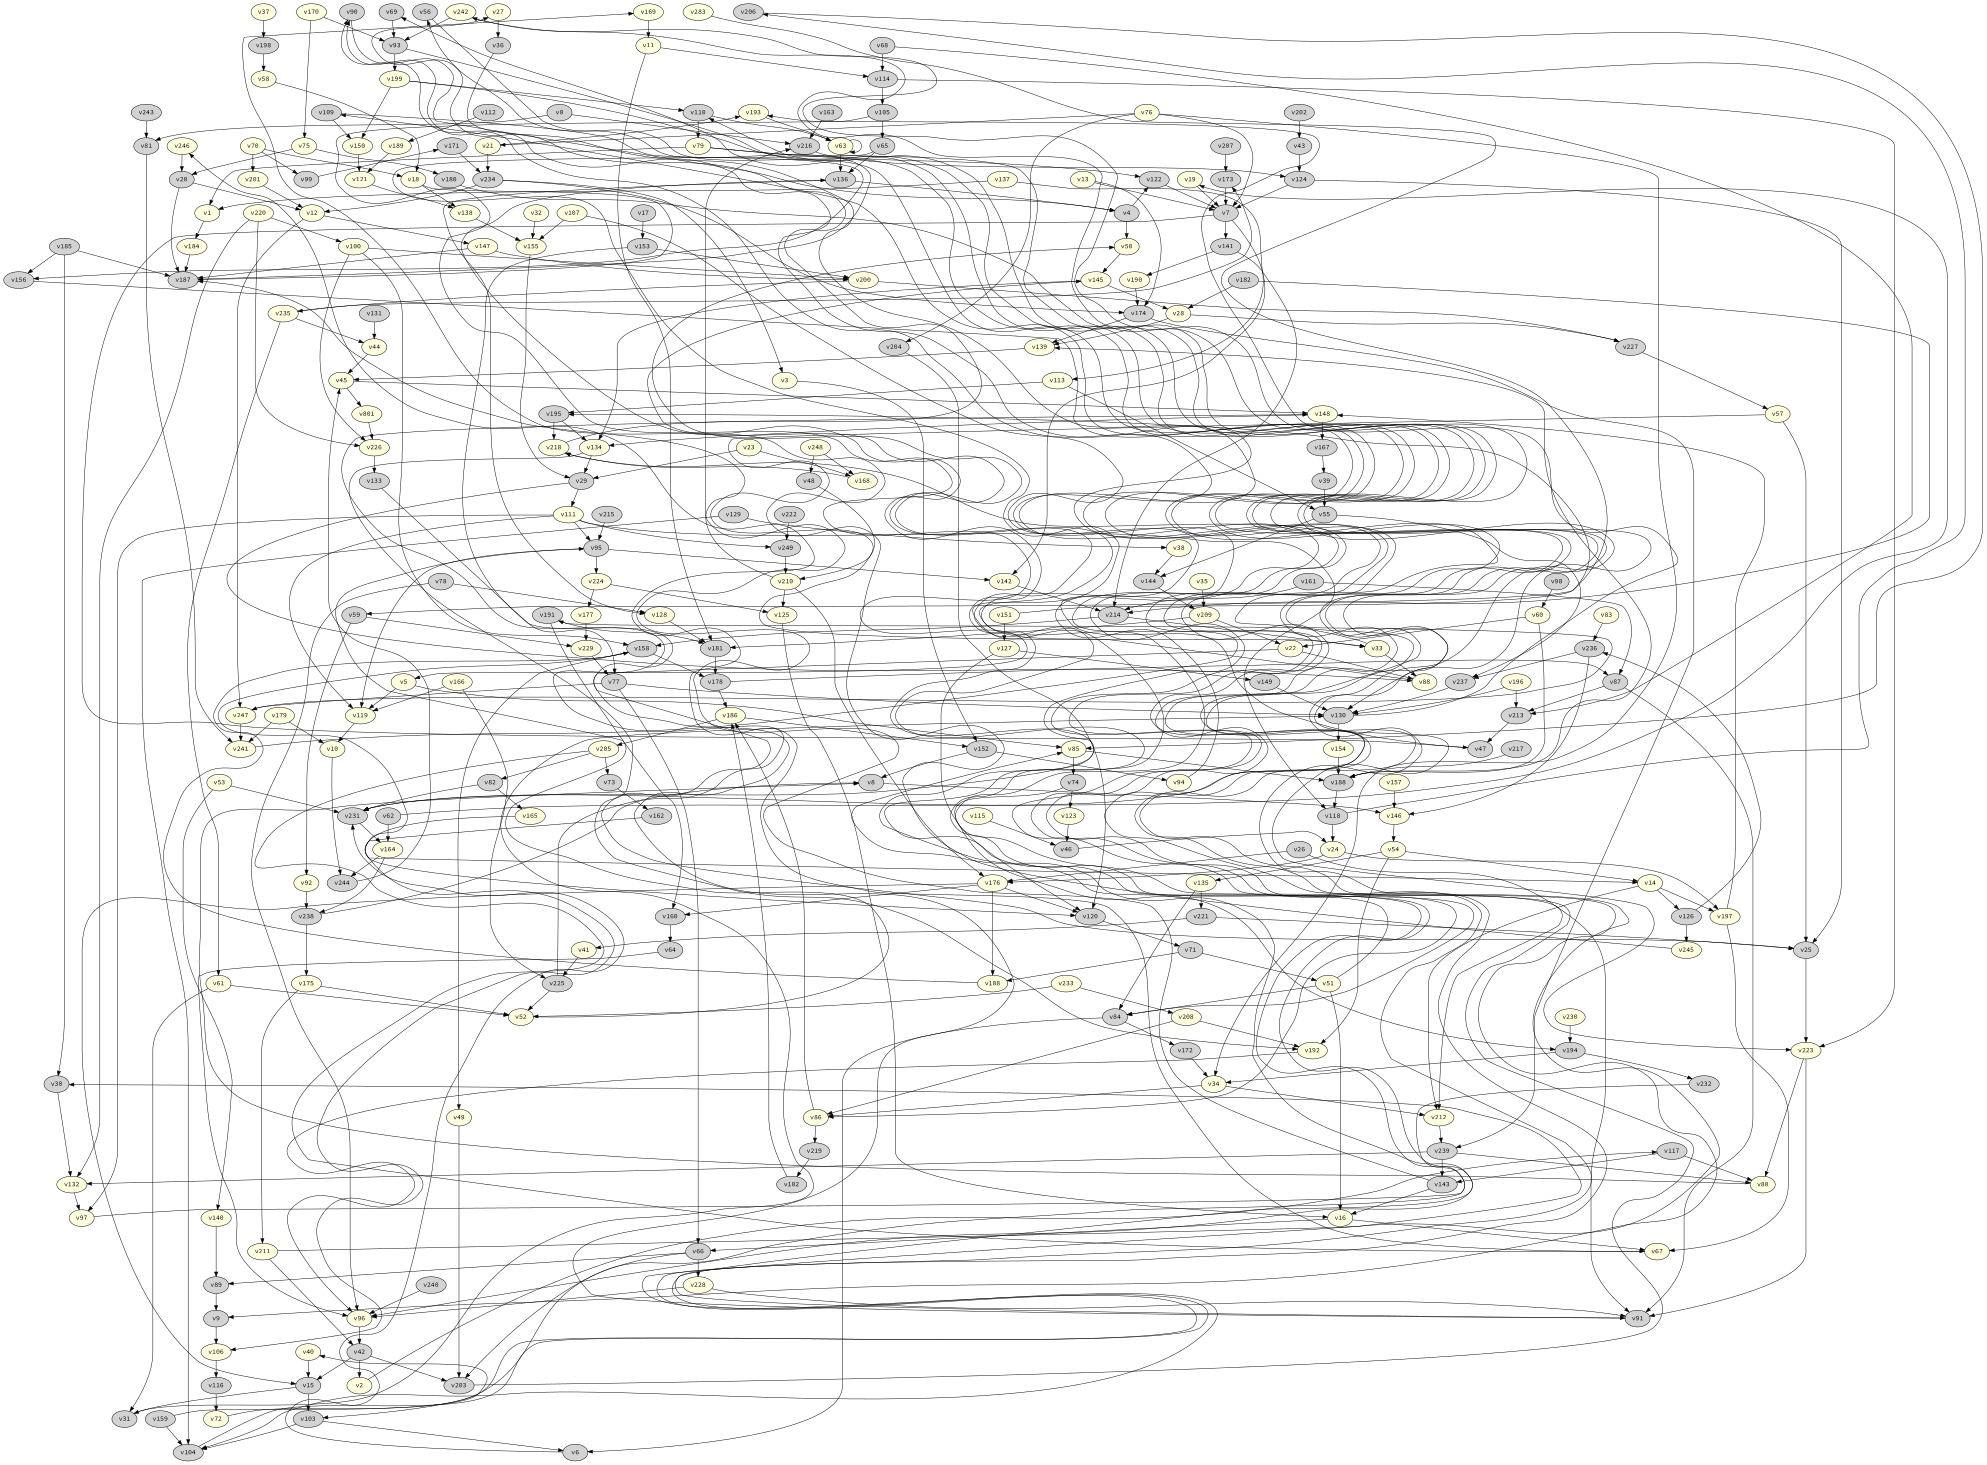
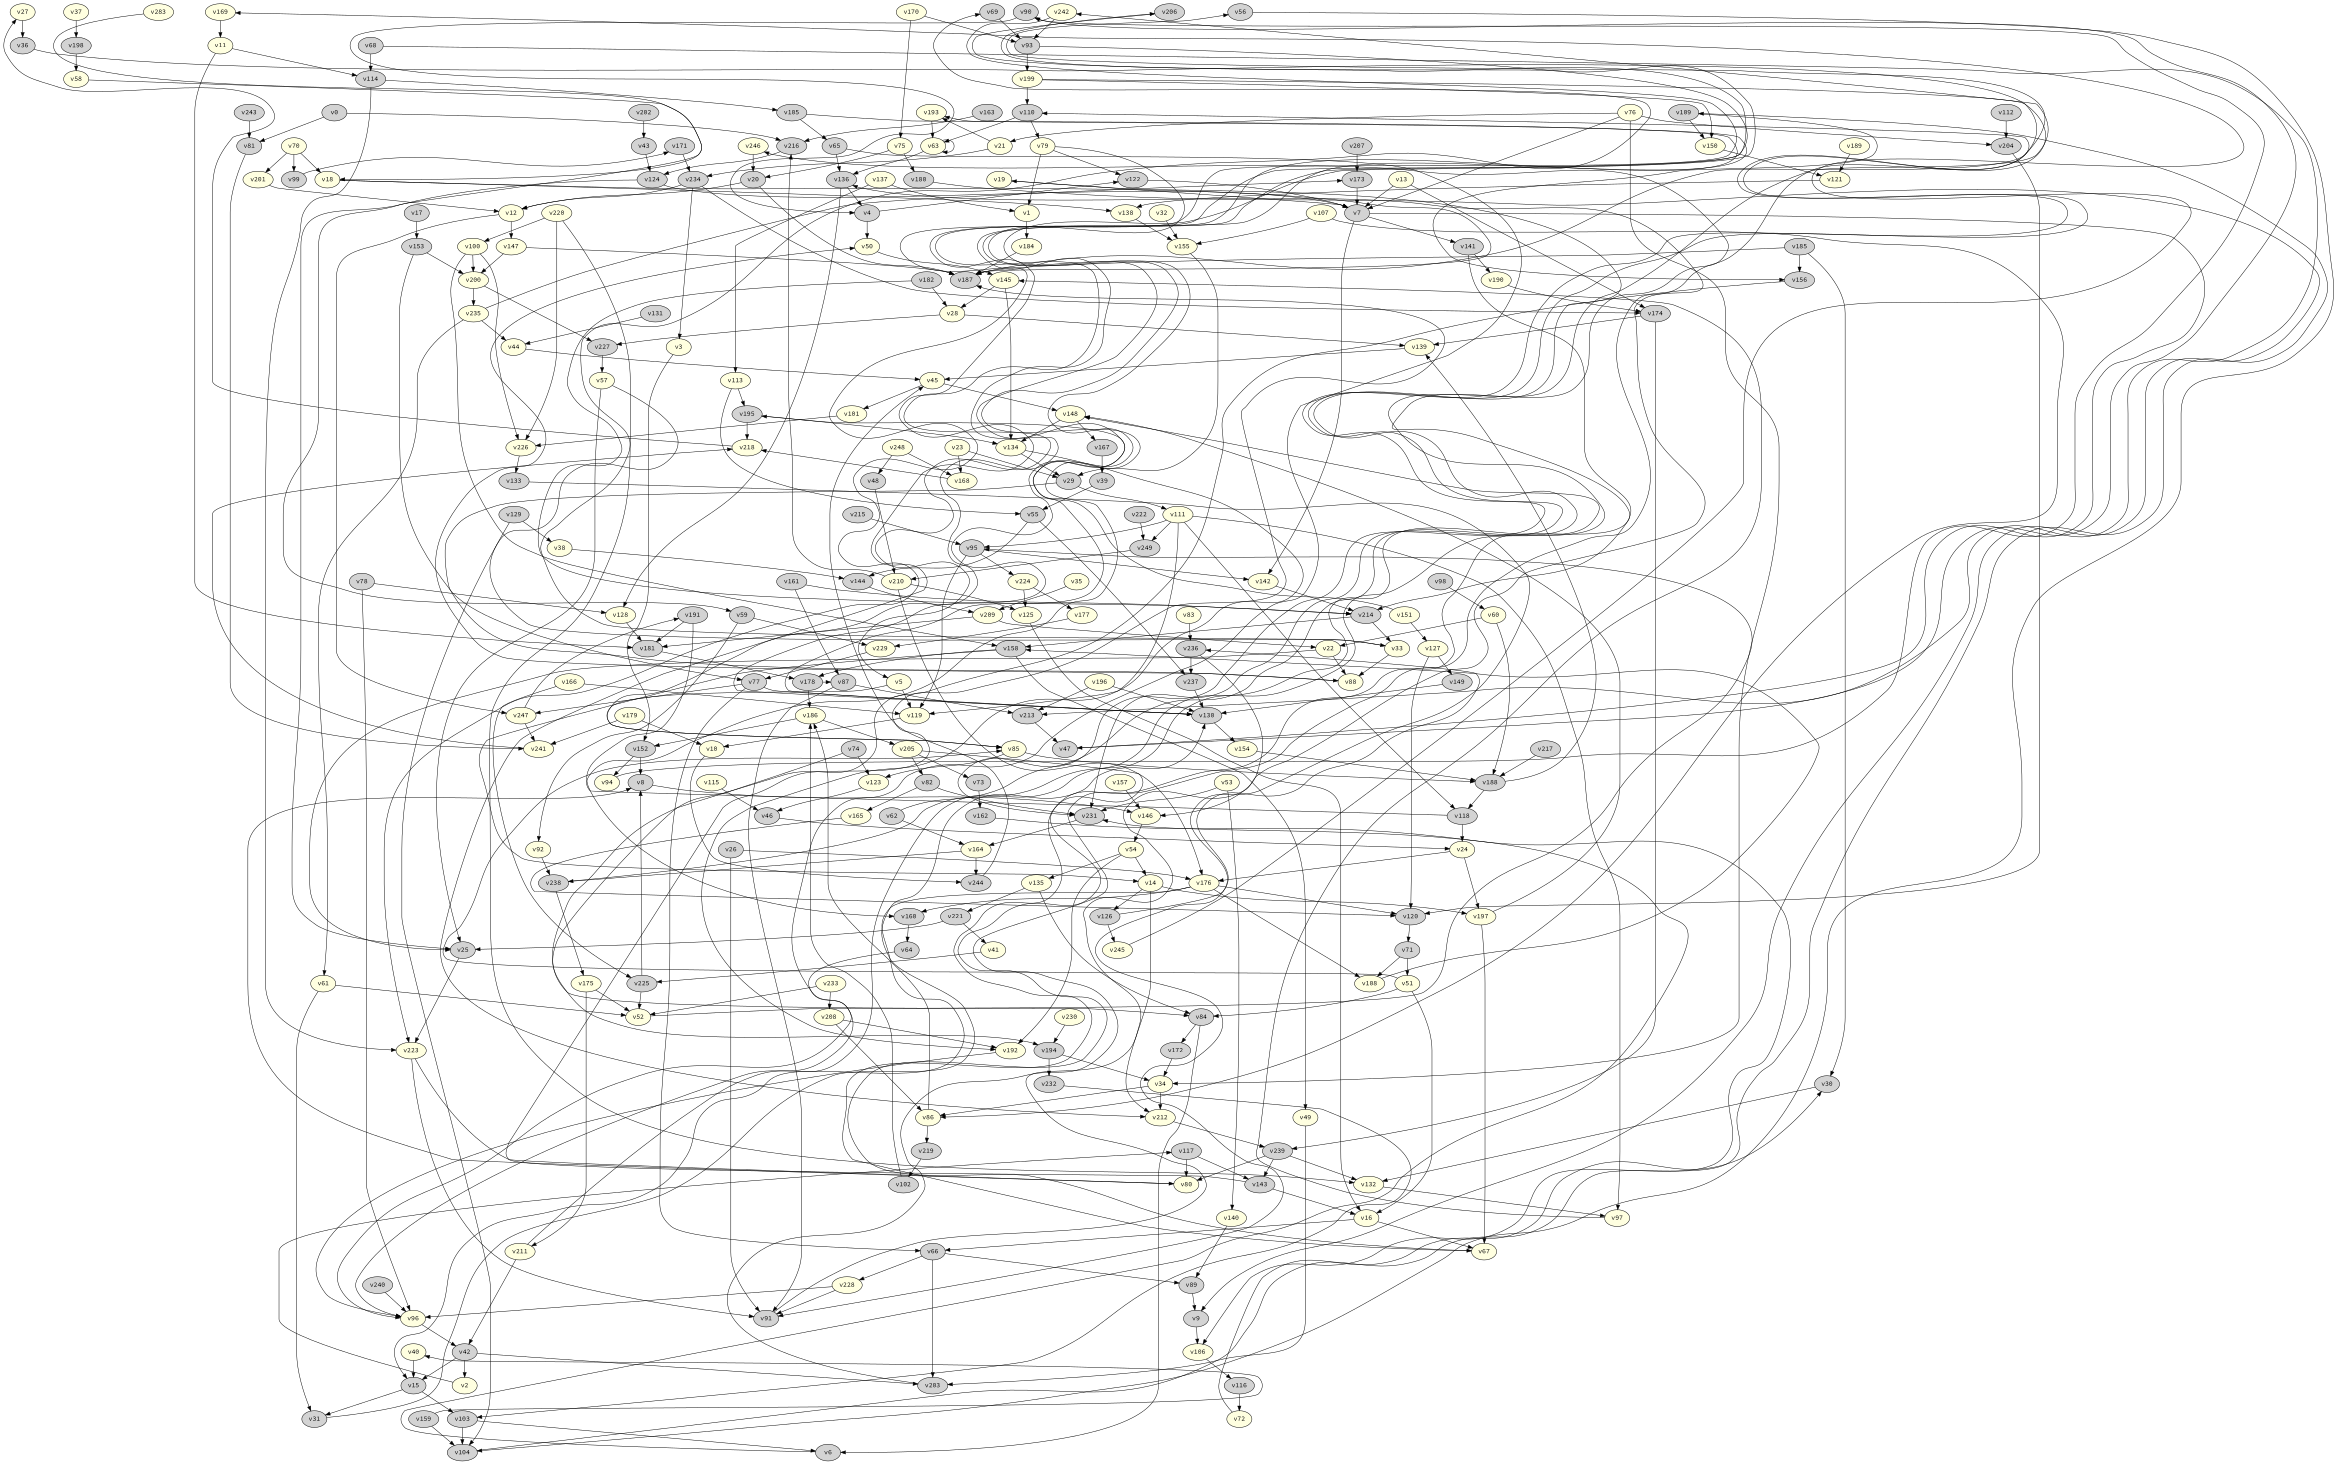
edge "v112" -> "v189": now "v112" -> "v204"
node "v801": label "v801" -> "v101"
edge "v85" -> "v74": now "v85" -> "v123"
